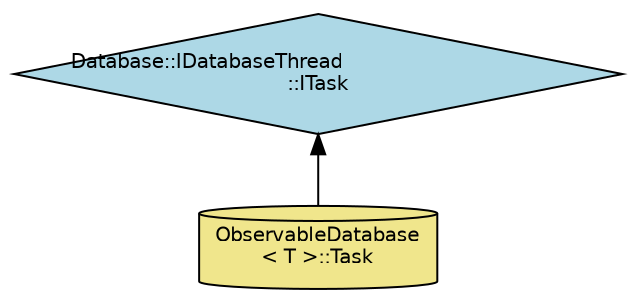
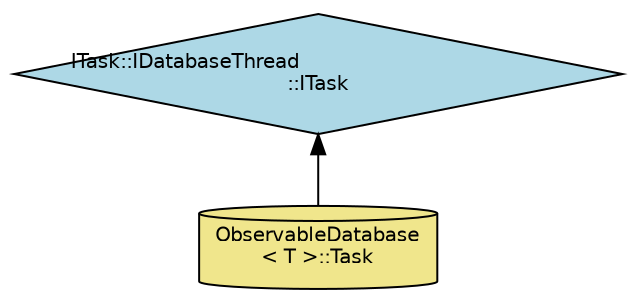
node "Database::IDatabaseThread ::ITask": label "Database::IDatabaseThread ::ITask" -> "ITask::IDatabaseThread ::ITask"
